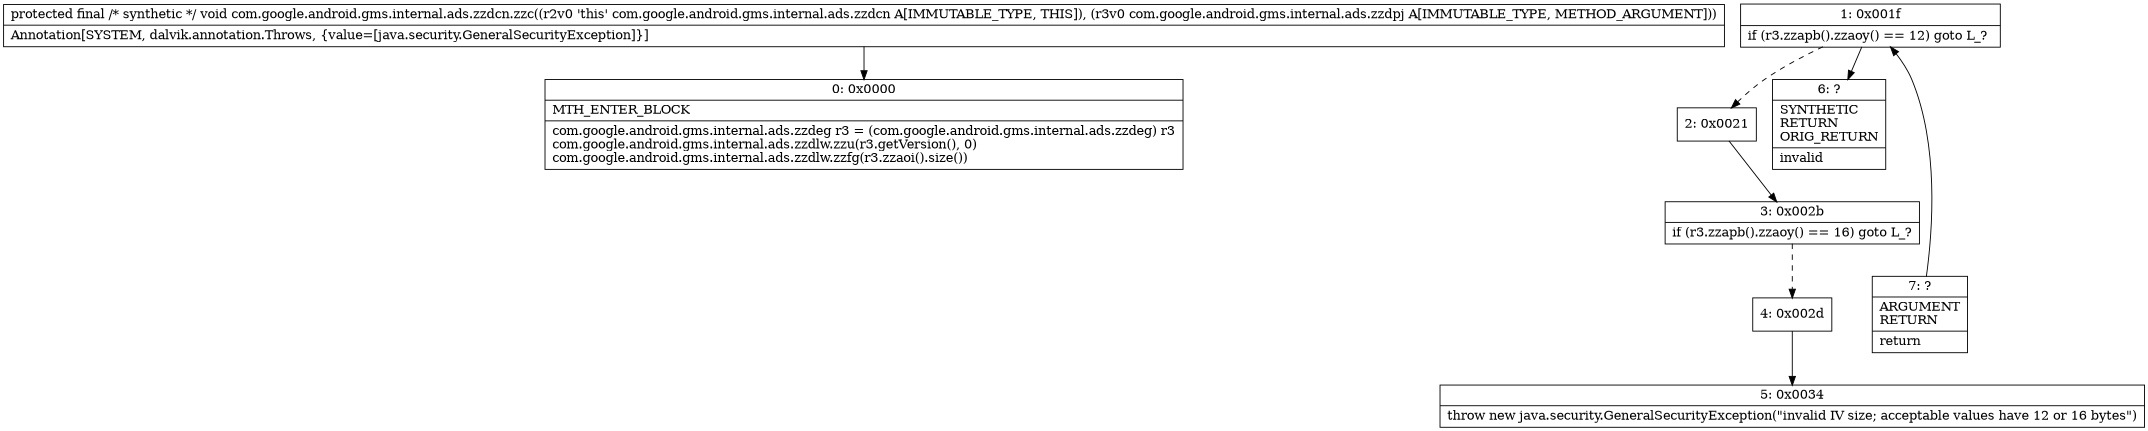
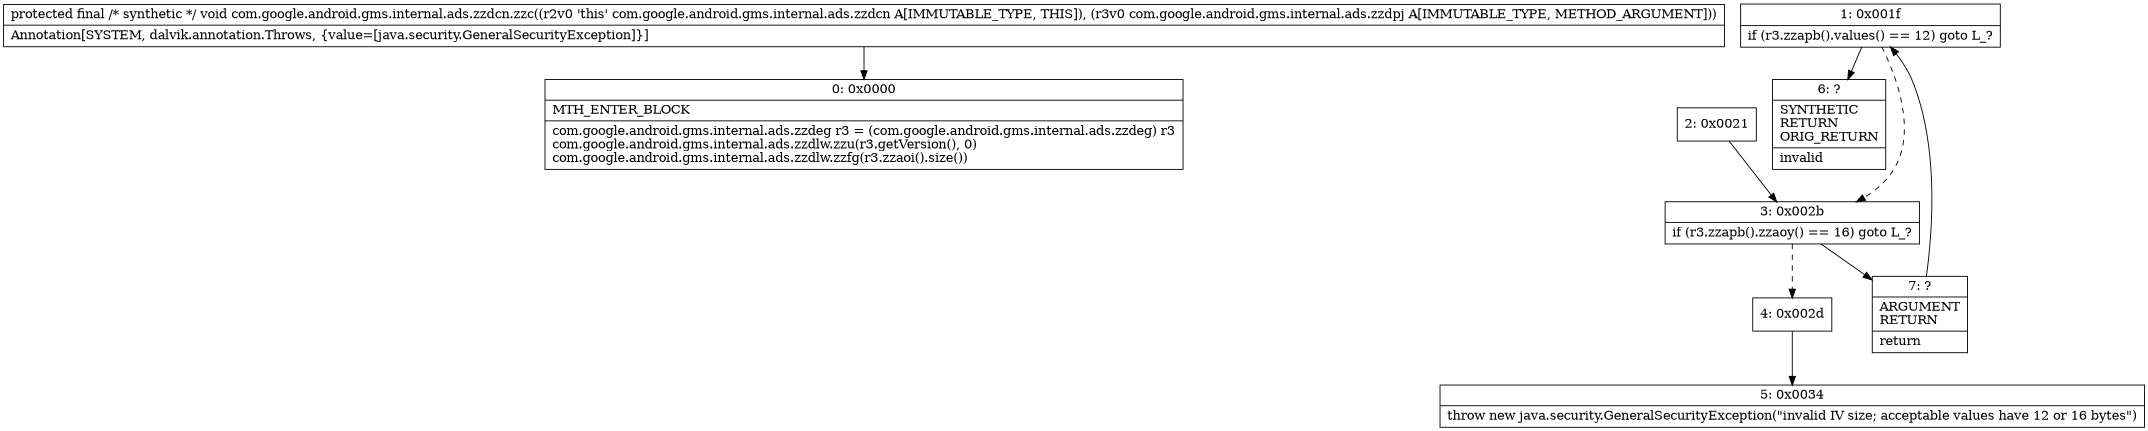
node "1: 0x001f": text "if (r3.zzapb().zzaoy() == 12) goto L_?" -> "if (r3.zzapb().values() == 12) goto L_?"
edge "1: 0x001f" -> "2: 0x0021": now "1: 0x001f" -> "3: 0x002b"
edge "3: 0x002b" -> "7: ?": added
